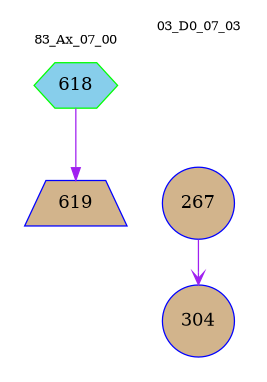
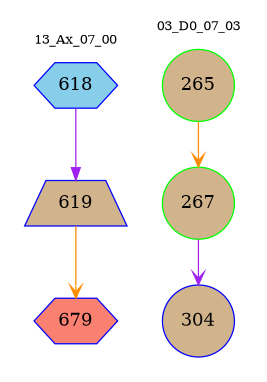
cluster "83_Ax_07_00": label "83_Ax_07_00" -> "13_Ax_07_00"
node "618": color green -> blue
node "265": added
node "267": color blue -> green
node "679": added
